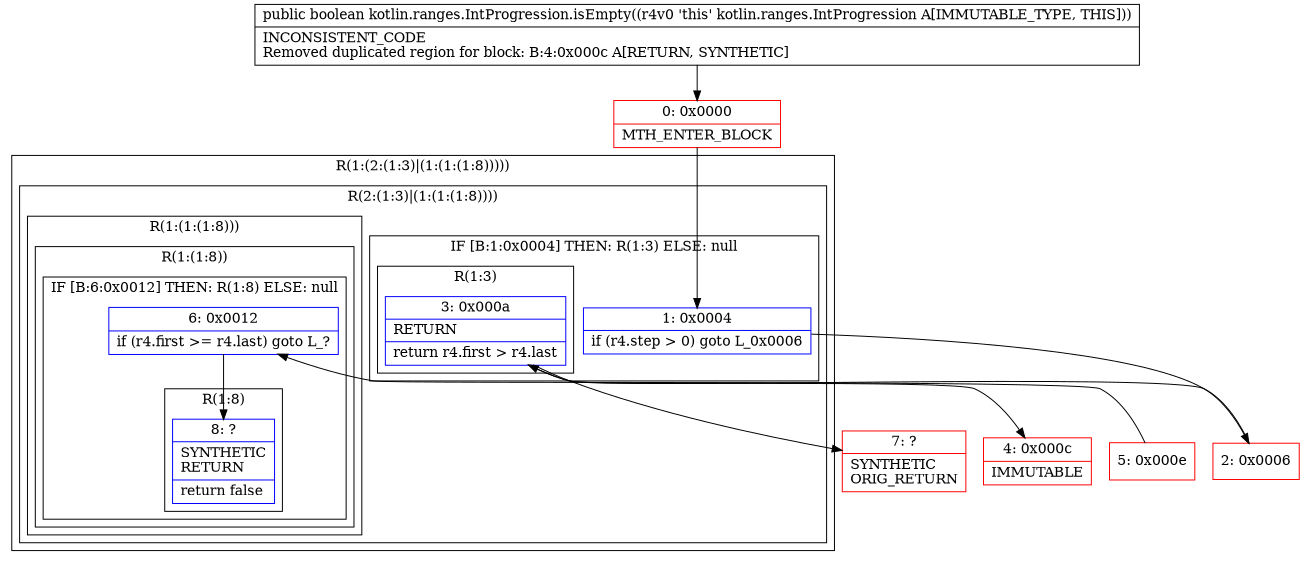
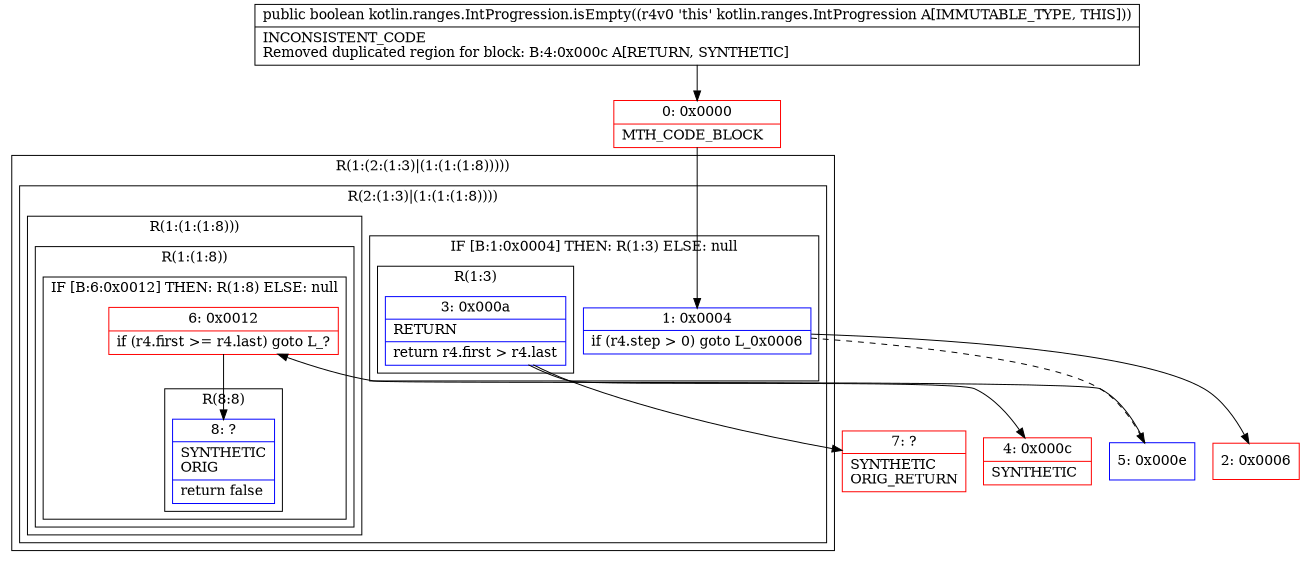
node "0: 0x0000": text "MTH_ENTER_BLOCK" -> "MTH_CODE_BLOCK"
node "6: 0x0012": color blue -> red
edge "1: 0x0004" -> "5: 0x000e": added
edge "2: 0x0006" -> "3: 0x000a": removed
cluster "R(1:8)": label "R(1:8)" -> "R(8:8)"
node "5: 0x000e": color red -> blue
node "8: ?": text "RETURN" -> "ORIG"
node "4: 0x000c": text "IMMUTABLE" -> "SYNTHETIC"
